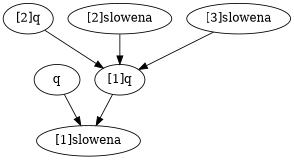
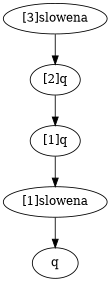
node "[2]slowena": removed
edge "[3]slowena" -> "[1]q": now "[3]slowena" -> "[2]q"
edge "q" -> "[1]slowena": reversed
